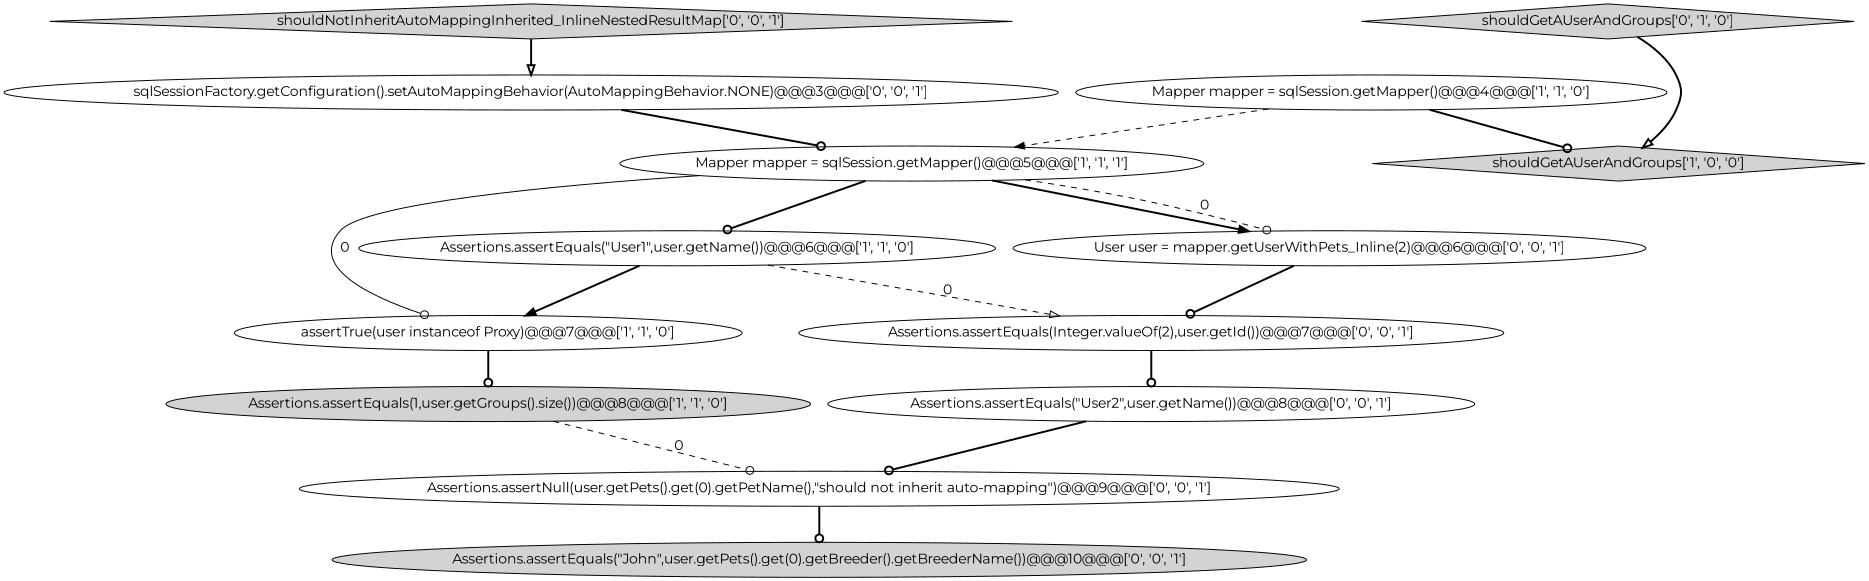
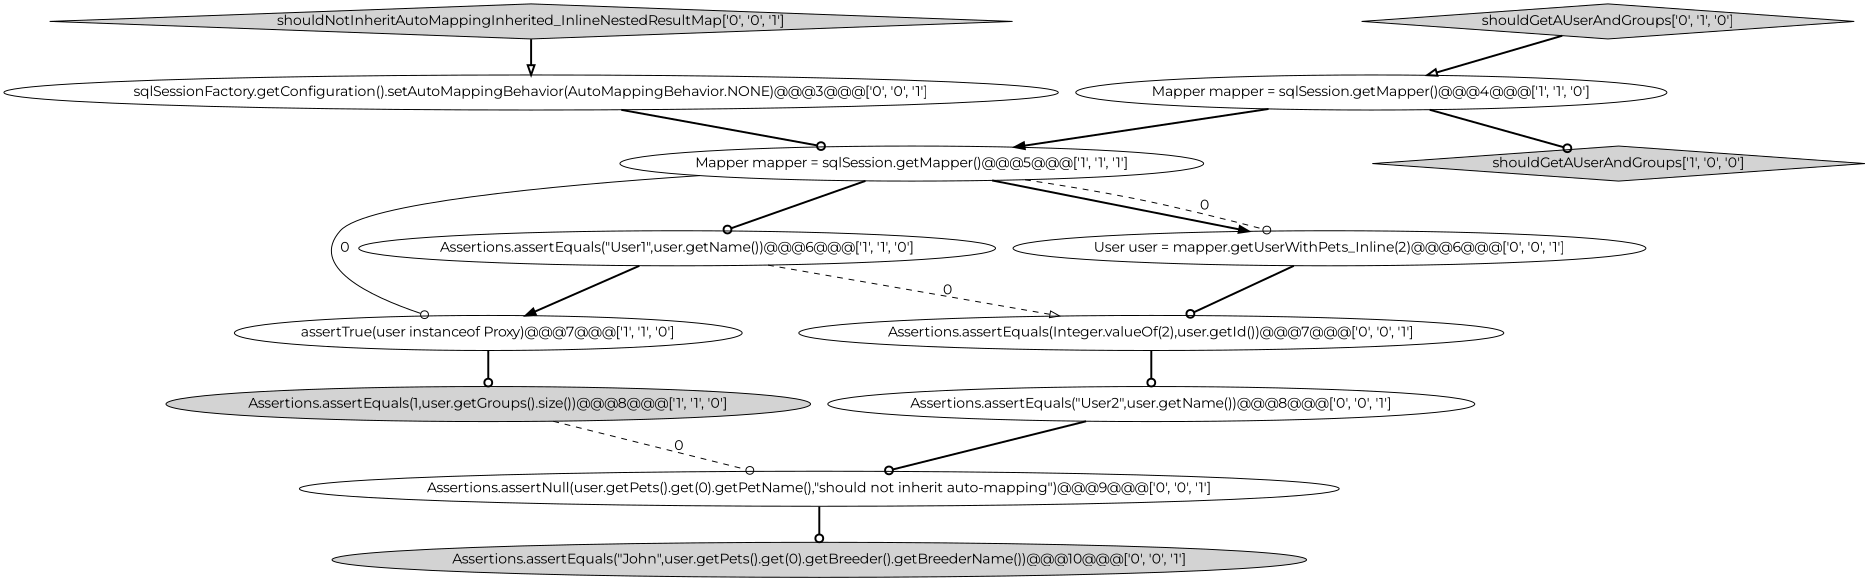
edge "shouldGetAUserAndGroups['0', '1', '0']" -> "shouldGetAUserAndGroups['1', '0', '0']": now "shouldGetAUserAndGroups['0', '1', '0']" -> "Mapper mapper = sqlSession.getMapper()@@@4@@@['1', '1', '0']"
edge "Mapper mapper = sqlSession.getMapper()@@@4@@@['1', '1', '0']" -> "Mapper mapper = sqlSession.getMapper()@@@5@@@['1', '1', '1']": style dashed -> bold
